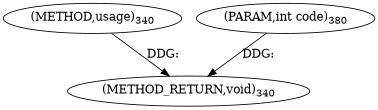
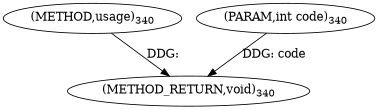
node "(PARAM,int code)": text "380" -> "340"
edge "(PARAM,int code)" -> "(METHOD_RETURN,void)": label "DDG: " -> "DDG: code"
